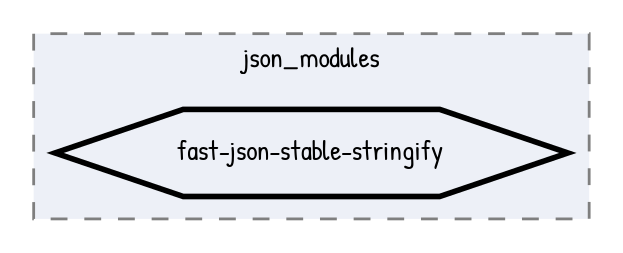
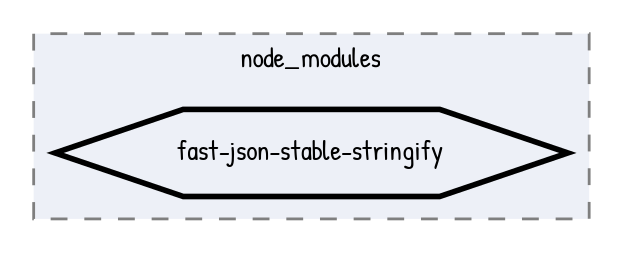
cluster "json_modules": label "json_modules" -> "node_modules"
